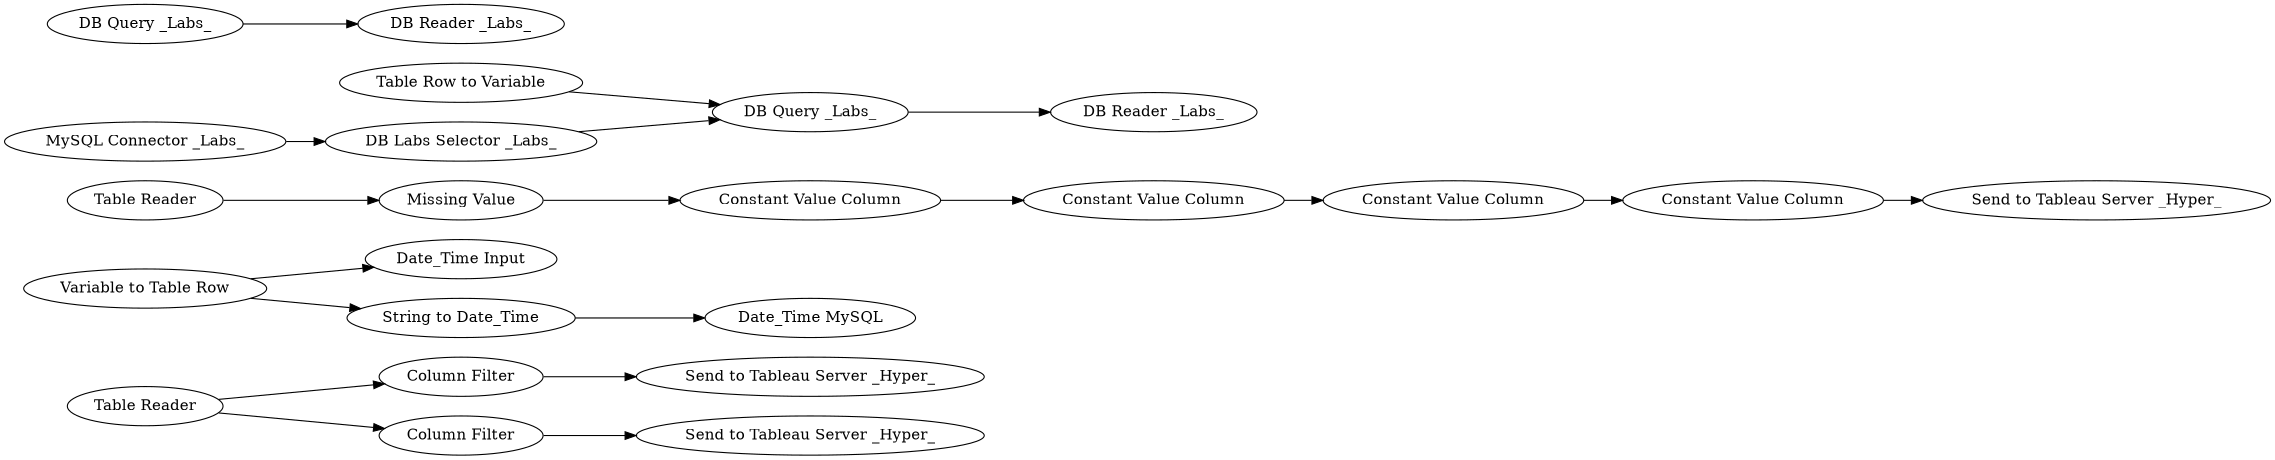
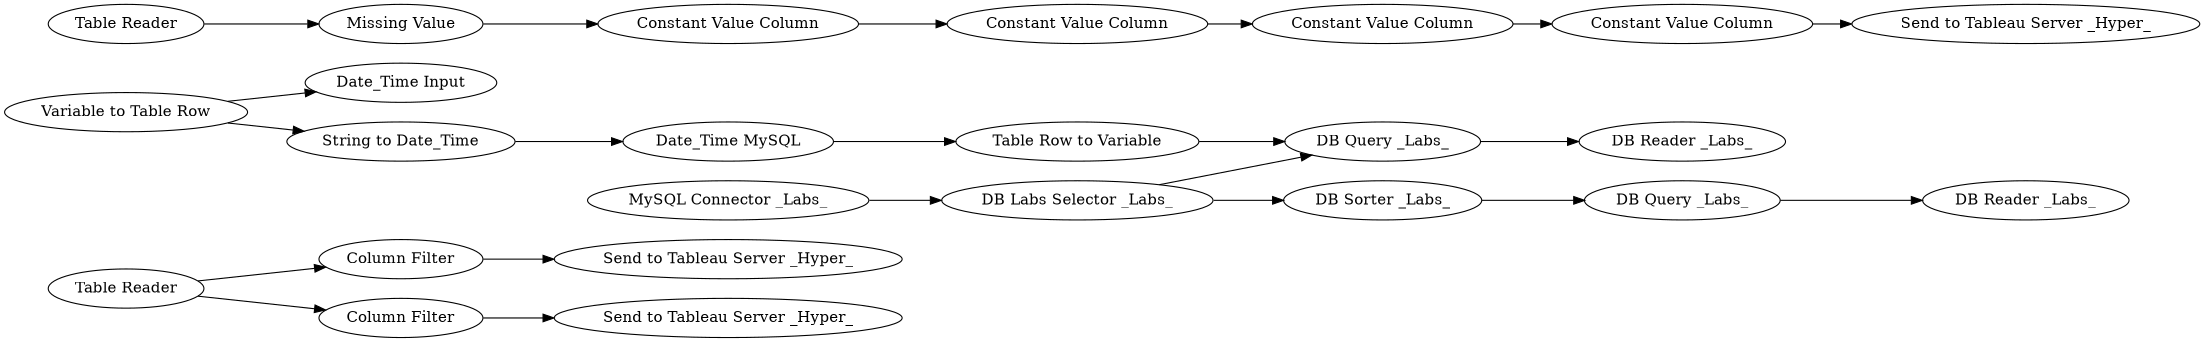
edge "Date_Time MySQL" -> "Table Row to Variable": added
node "DB Sorter _Labs_": added
